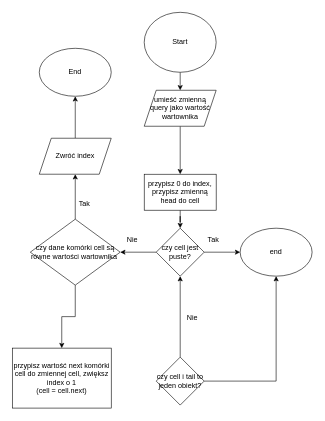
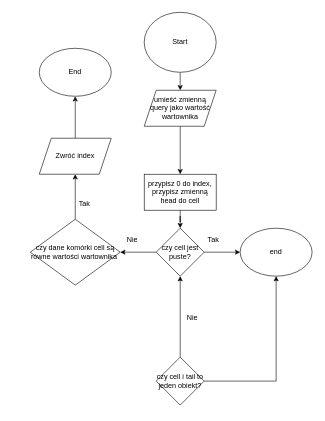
edge "czy dane komórki cell są równe wartości wartownika" -> "przypisz wartość next komórki cell do zmiennej cell, zwiększ index o 1 (cell = cell.next)": removed
node "przypisz wartość next komórki cell do zmiennej cell, zwiększ index o 1 (cell = cell.next)": removed
